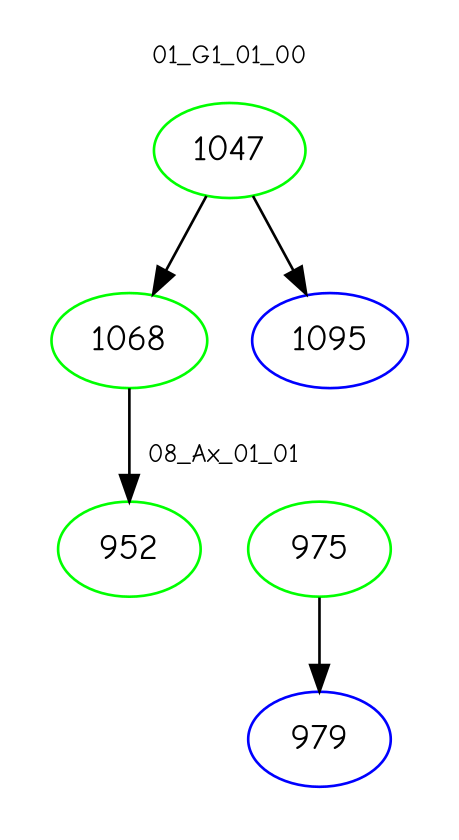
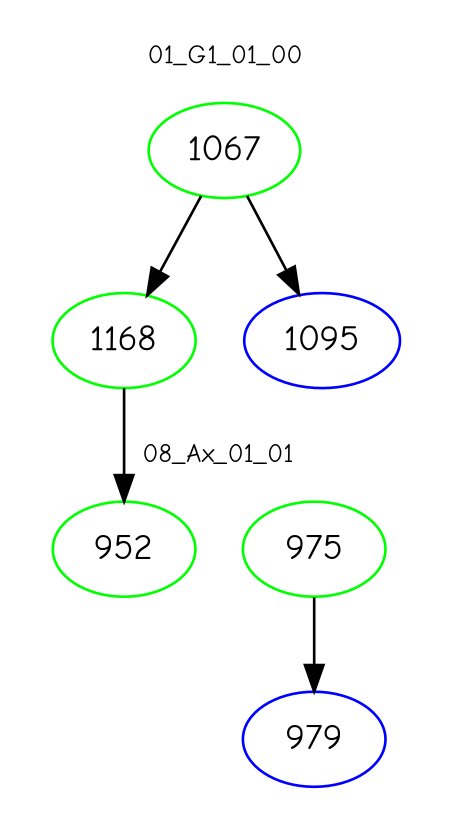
node "1047": label "1047" -> "1067"
node "1068": label "1068" -> "1168"
